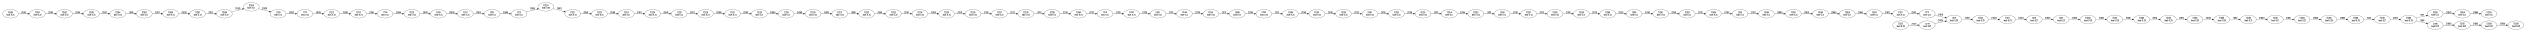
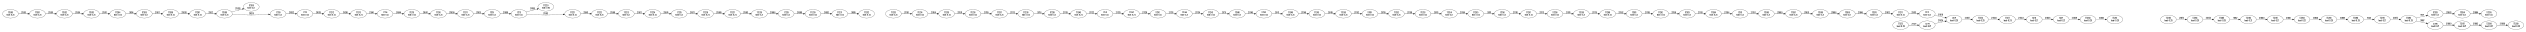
edge "T7209 load: 0.25" -> "T7210 load: 0.25": now "T7208 load: 0.25" -> "T7210 load: 0.25"
edge "T7220 load: 0.85" -> "T7221 load: 0.25": now "T7219 load: 0.25" -> "T7221 load: 0.25"
edge "T7232 load: 0.25" -> "T7233 load: 0.25": removed, label "21698"
node "T7282 load: 0.25": removed
